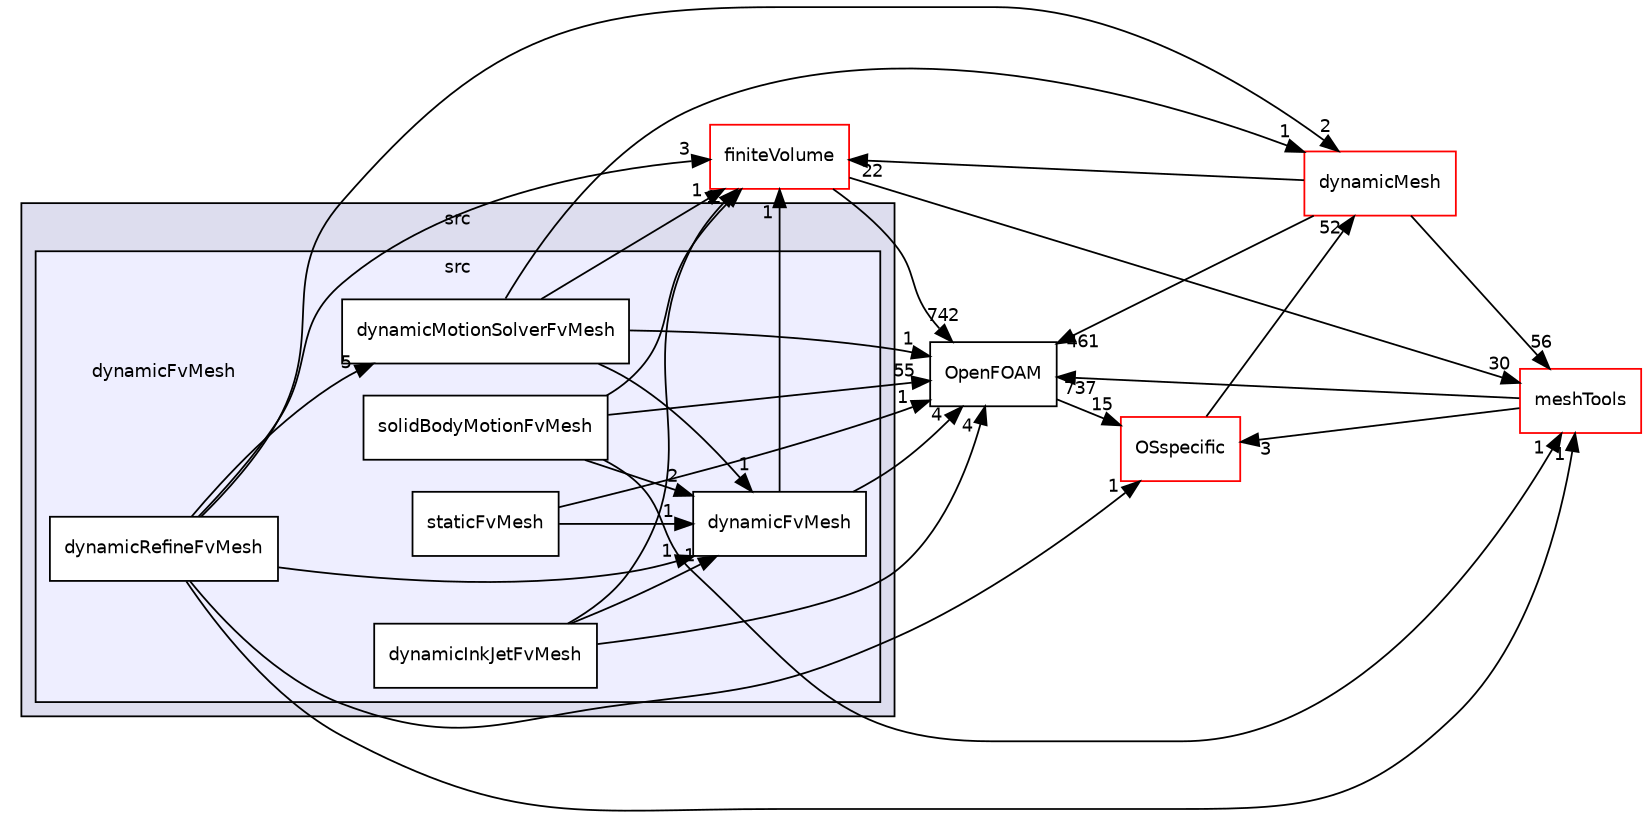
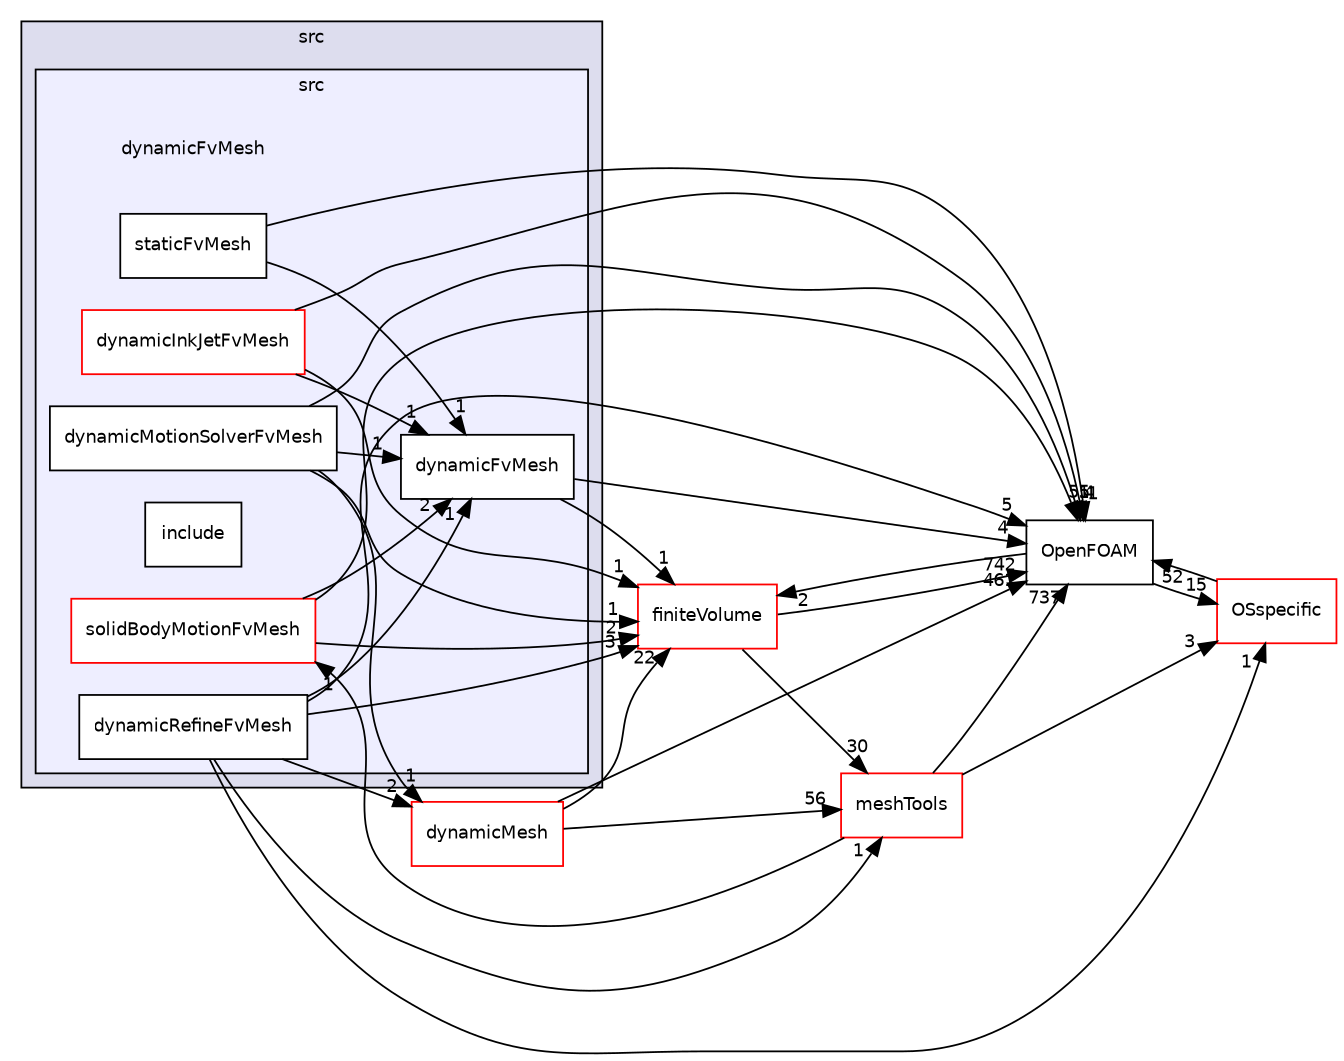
edge "OSspecific" -> "dynamicMesh": now "OSspecific" -> "OpenFOAM"
edge "dynamicRefineFvMesh" -> "dynamicMotionSolverFvMesh": now "dynamicRefineFvMesh" -> "OpenFOAM"
node "solidBodyMotionFvMesh": color black -> red
node "include": added
edge "OpenFOAM" -> "finiteVolume": added
node "dynamicInkJetFvMesh": color black -> red
edge "solidBodyMotionFvMesh" -> "meshTools": reversed
